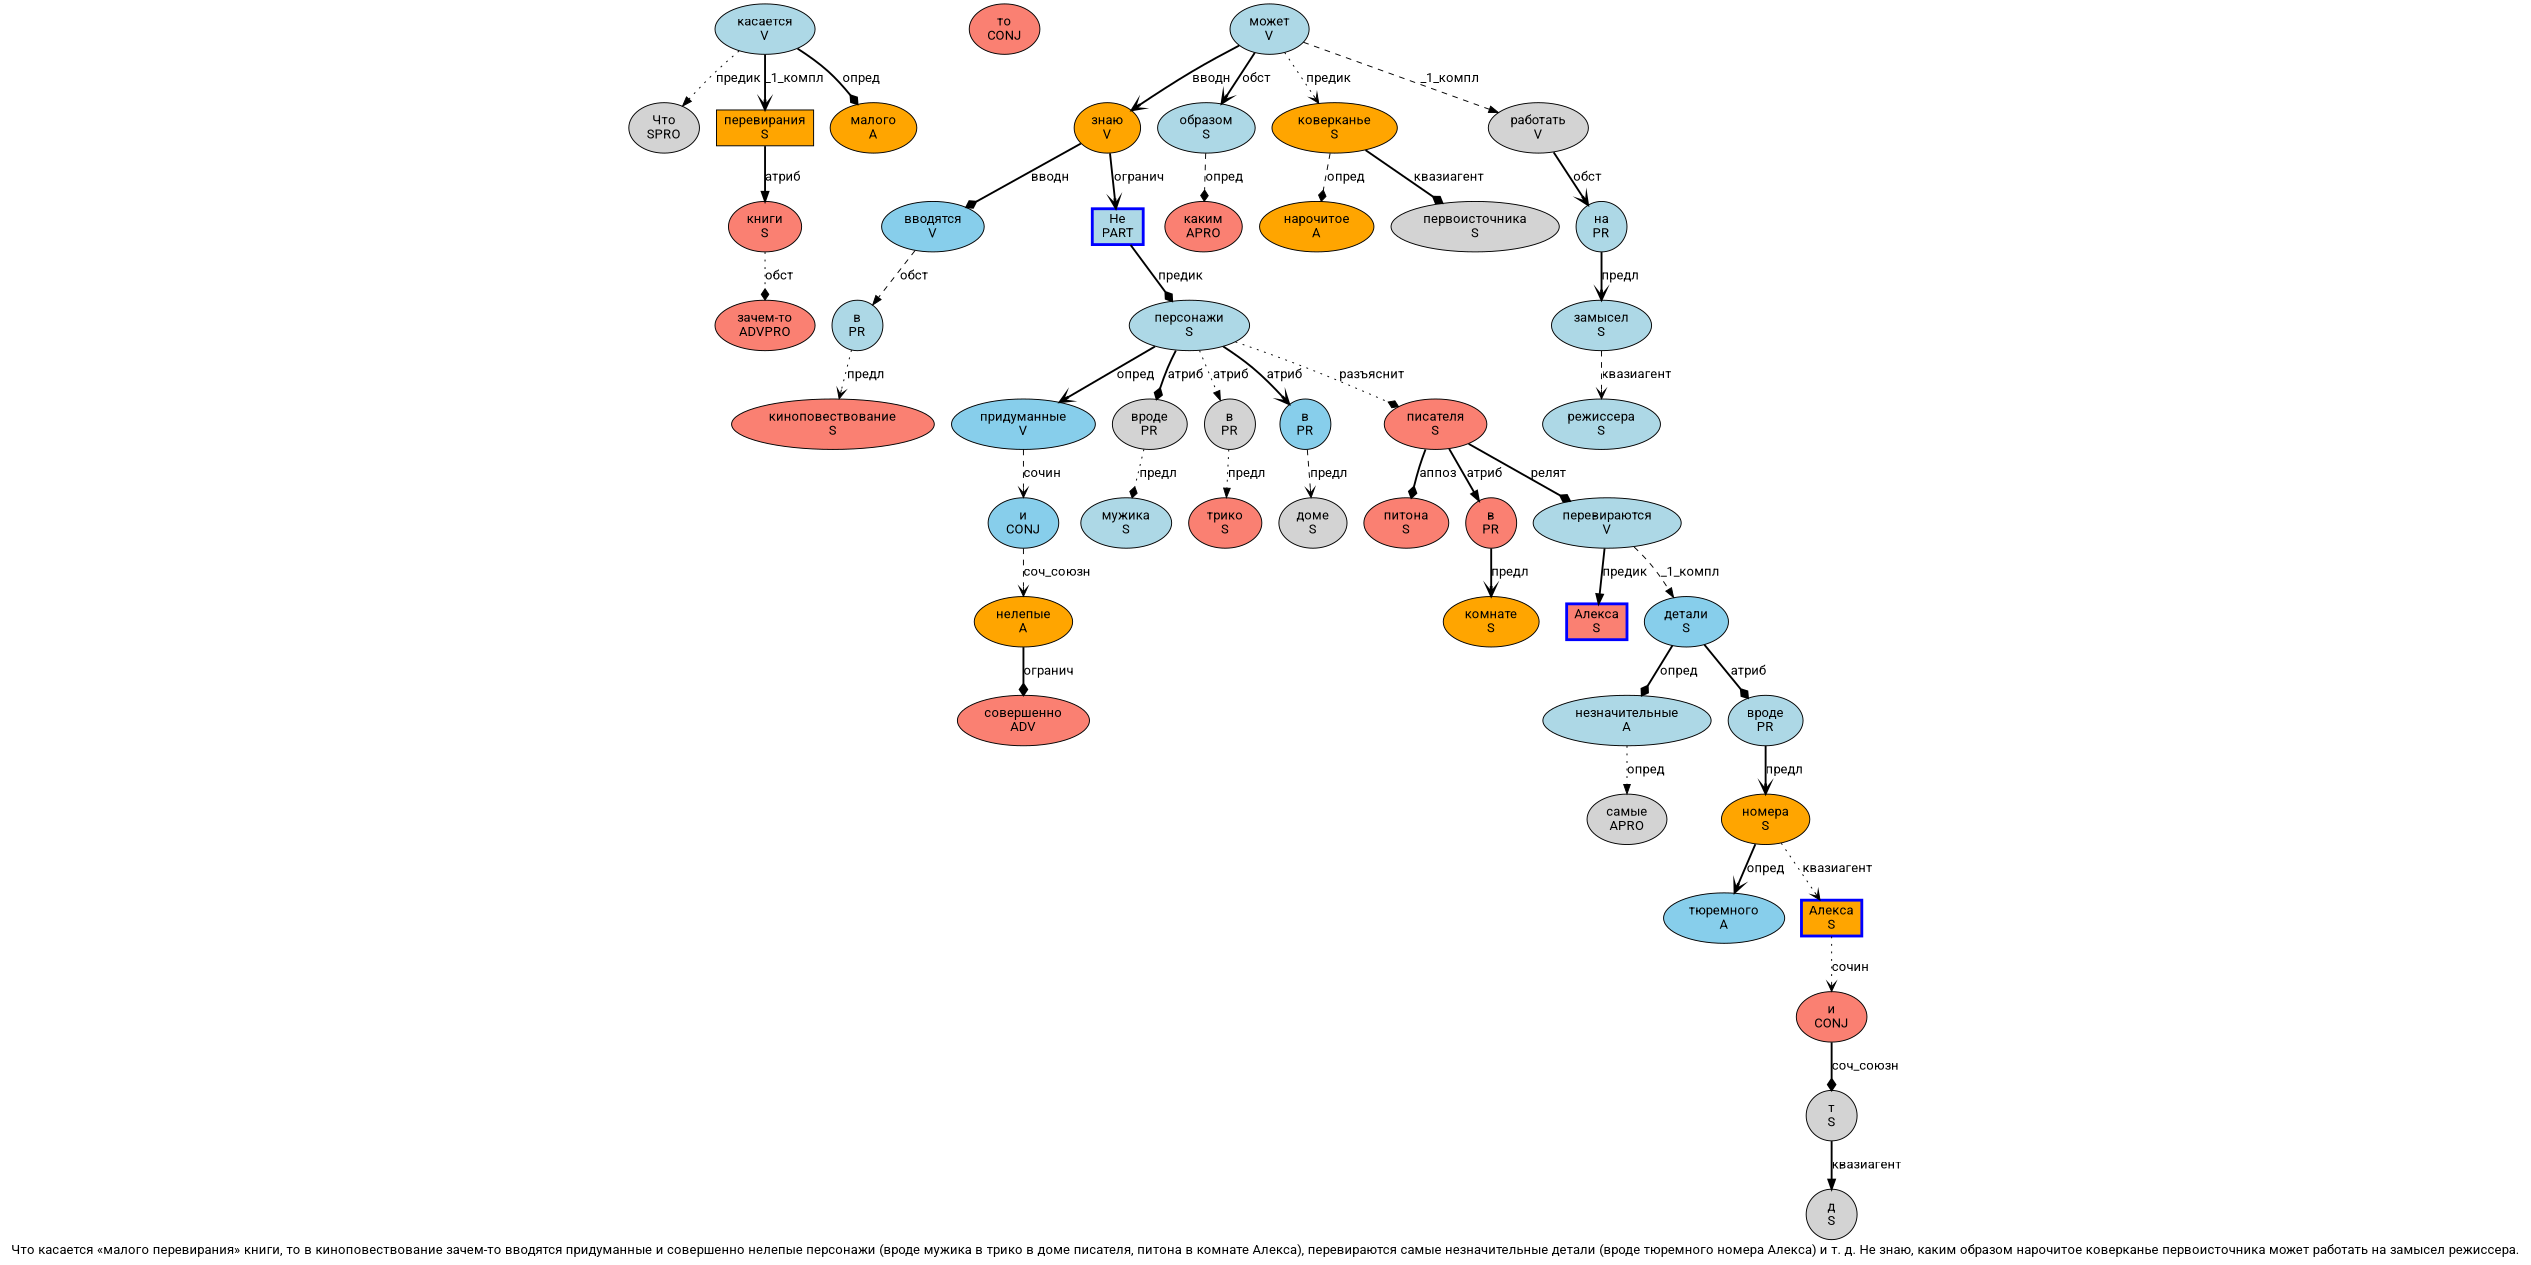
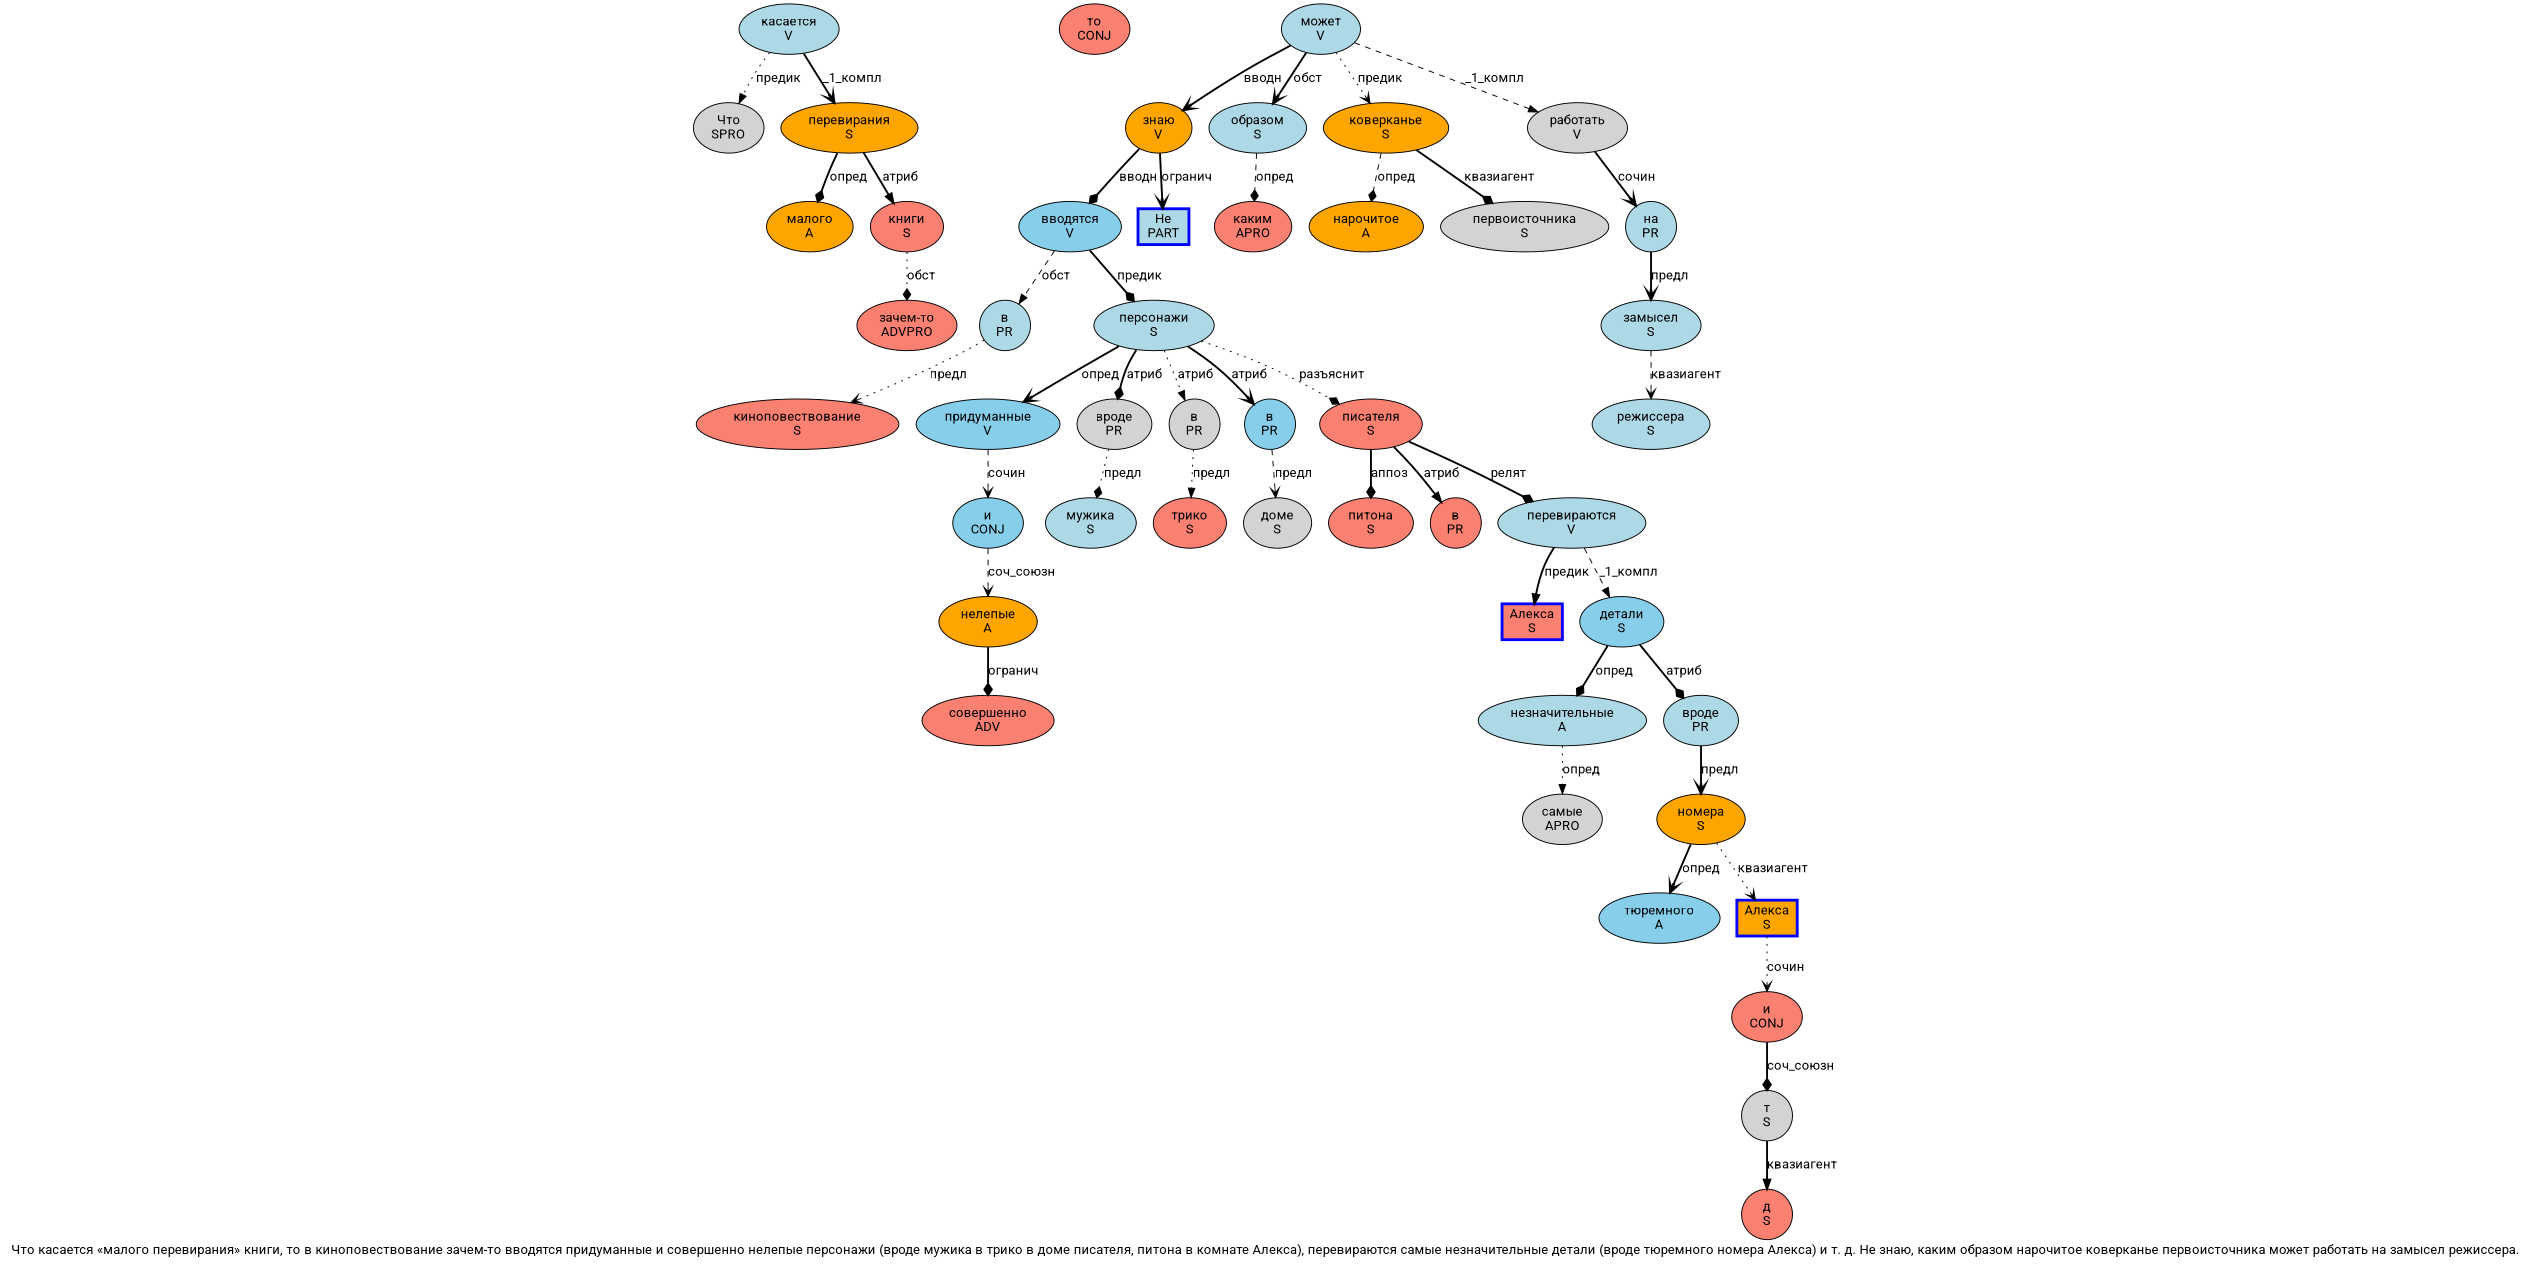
edge "касается V" -> "малого A": now "перевирания S" -> "малого A"
node "перевирания S": shape box -> ellipse
edge "работать V" -> "на PR": label "обст" -> "сочин"
edge "Не PART" -> "персонажи S": now "вводятся V" -> "персонажи S"
node "комнате S": removed
node "д S": fillcolor lightgrey -> salmon
